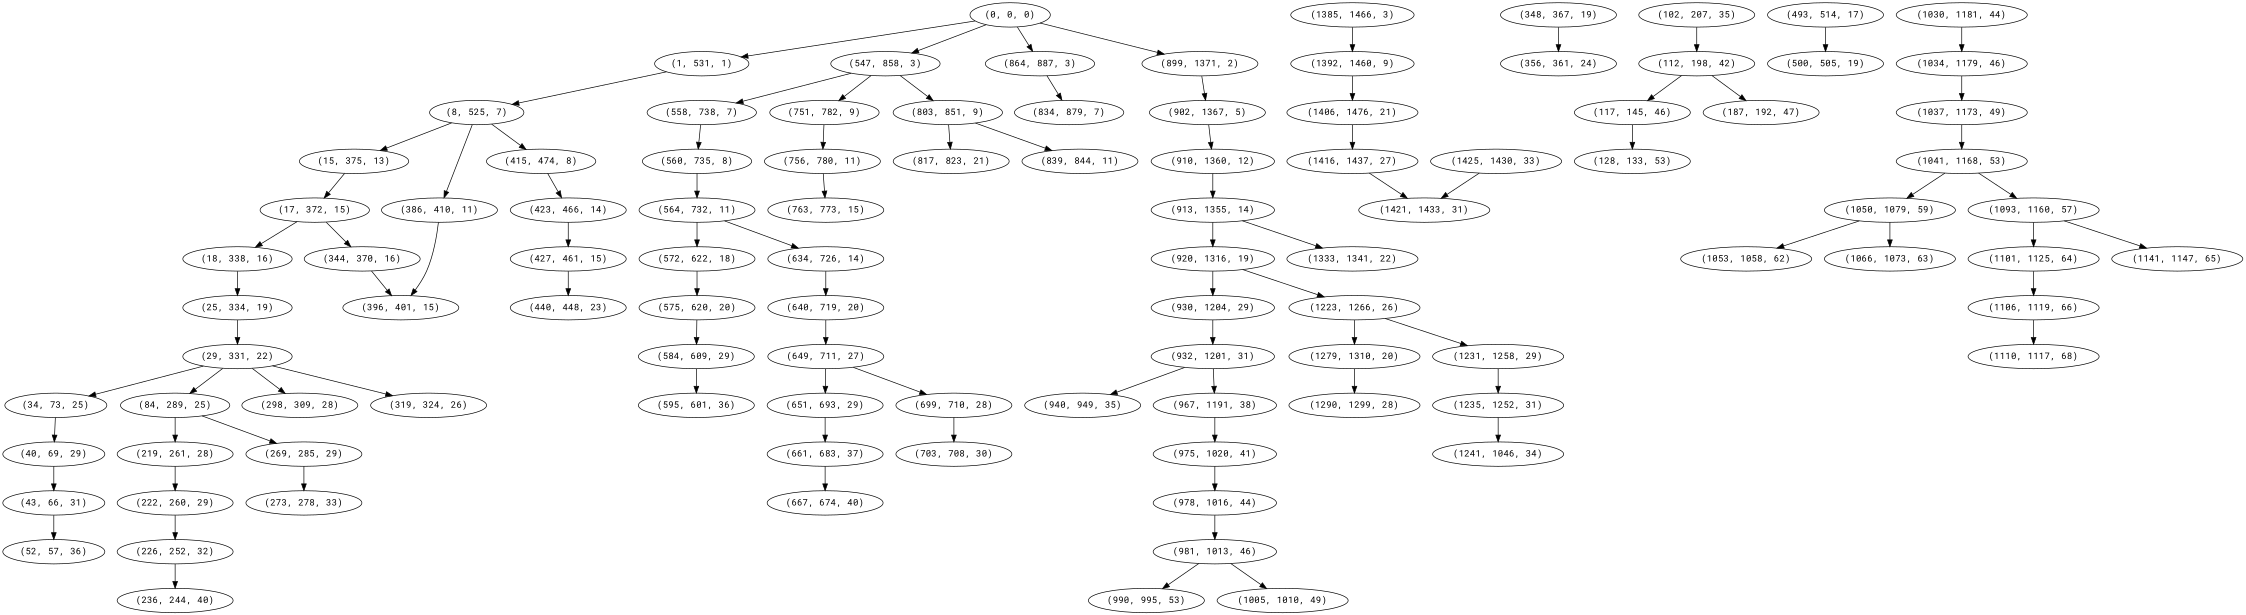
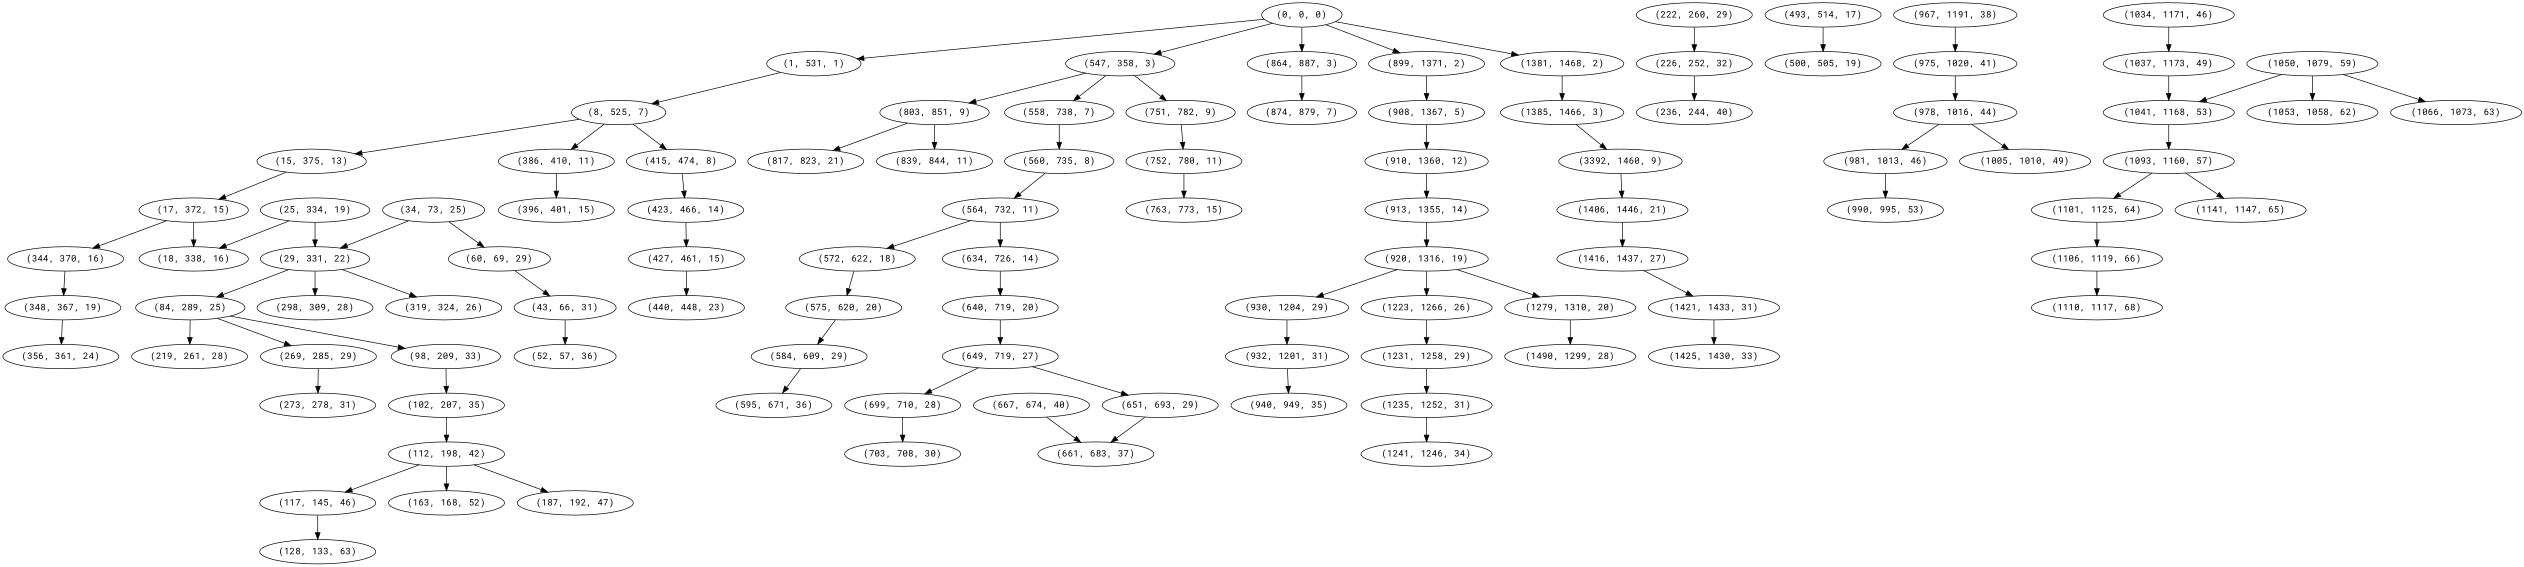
node "(1030, 1181, 44)": removed
node "(547, 858, 3)": label "(547, 858, 3)" -> "(547, 358, 3)"
node "(1392, 1460, 9)": label "(1392, 1460, 9)" -> "(3392, 1460, 9)"
node "(1381, 1468, 2)": added
node "(1034, 1179, 46)": label "(1034, 1179, 46)" -> "(1034, 1171, 46)"
node "(834, 879, 7)": label "(834, 879, 7)" -> "(874, 879, 7)"
node "(902, 1367, 5)": label "(902, 1367, 5)" -> "(908, 1367, 5)"
node "(1406, 1476, 21)": label "(1406, 1476, 21)" -> "(1406, 1446, 21)"
node "(756, 780, 11)": label "(756, 780, 11)" -> "(752, 780, 11)"
node "(128, 133, 53)": label "(128, 133, 53)" -> "(128, 133, 63)"
edge "(1425, 1430, 33)" -> "(1421, 1433, 31)": reversed
edge "(1041, 1168, 53)" -> "(1050, 1079, 59)": reversed
node "(1333, 1341, 22)": removed
edge "(18, 338, 16)" -> "(25, 334, 19)": reversed
edge "(344, 370, 16)" -> "(396, 401, 15)": now "(344, 370, 16)" -> "(348, 367, 19)"
edge "(1223, 1266, 26)" -> "(1279, 1310, 20)": now "(920, 1316, 19)" -> "(1279, 1310, 20)"
node "(98, 209, 33)": added
node "(649, 711, 27)": label "(649, 711, 27)" -> "(649, 719, 27)"
edge "(932, 1201, 31)" -> "(967, 1191, 38)": removed
edge "(29, 331, 22)" -> "(34, 73, 25)": reversed
node "(595, 601, 36)": label "(595, 601, 36)" -> "(595, 671, 36)"
node "(1290, 1299, 28)": label "(1290, 1299, 28)" -> "(1490, 1299, 28)"
node "(40, 69, 29)": label "(40, 69, 29)" -> "(60, 69, 29)"
node "(1241, 1046, 34)": label "(1241, 1046, 34)" -> "(1241, 1246, 34)"
edge "(219, 261, 28)" -> "(222, 260, 29)": removed
edge "(661, 683, 37)" -> "(667, 674, 40)": reversed
node "(273, 278, 33)": label "(273, 278, 33)" -> "(273, 278, 31)"
node "(163, 168, 52)": added
edge "(981, 1013, 46)" -> "(1005, 1010, 49)": now "(978, 1016, 44)" -> "(1005, 1010, 49)"
